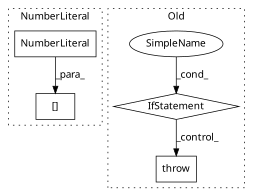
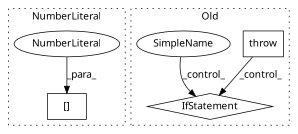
node "NumberLiteral": shape box -> ellipse
edge "SimpleName" -> "IfStatement": label "_cond_" -> "_control_"
edge "IfStatement" -> "throw": reversed
